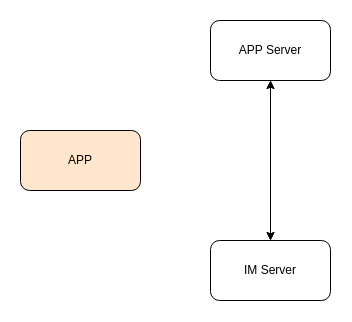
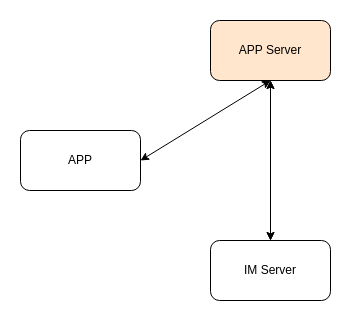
node "APP Server": fillcolor #ffffff -> #ffe6cc
edge "APP Server" -- "APP": added
node "APP": fillcolor #ffe6cc -> #ffffff
